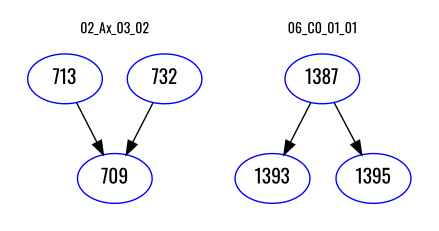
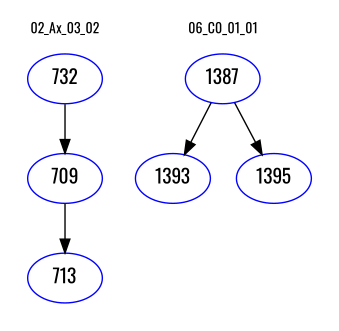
edge "713" -> "709": reversed
